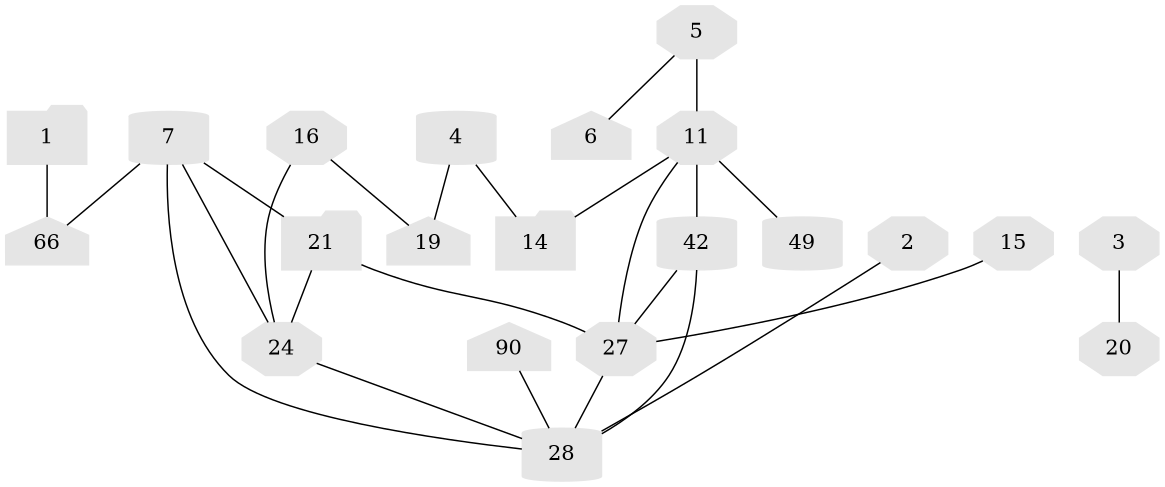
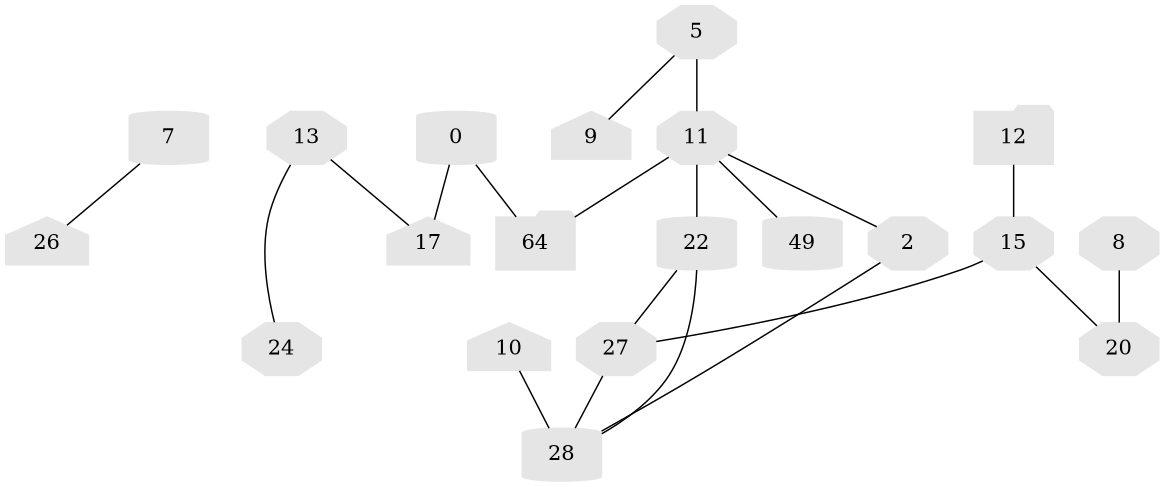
node "1": removed
node "16": label "16" -> "13"
node "4": label "4" -> "0"
node "6": label "6" -> "9"
node "12": added
edge "11" -- "27": now "11" -- "2"
node "66": label "66" -> "26"
edge "7" -- "24": removed
node "21": removed
node "19": label "19" -> "17"
node "14": label "14" -> "64"
node "42": label "42" -> "22"
node "3": label "3" -> "8"
edge "15" -- "20": added
node "90": label "90" -> "10"
edge "7" -- "28": removed
edge "24" -- "28": removed
